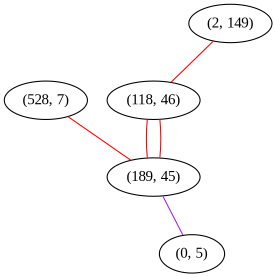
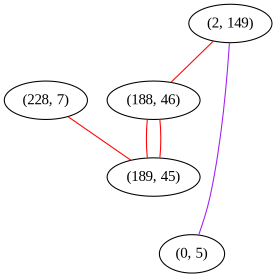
node "(528, 7)": label "(528, 7)" -> "(228, 7)"
node "(118, 46)": label "(118, 46)" -> "(188, 46)"
edge "(189, 45)" -- "(0, 5)": now "(2, 149)" -- "(0, 5)"
